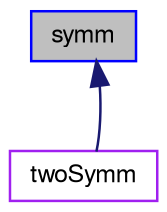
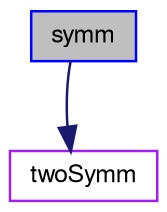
edge "twoSymm" -> "symm": reversed
